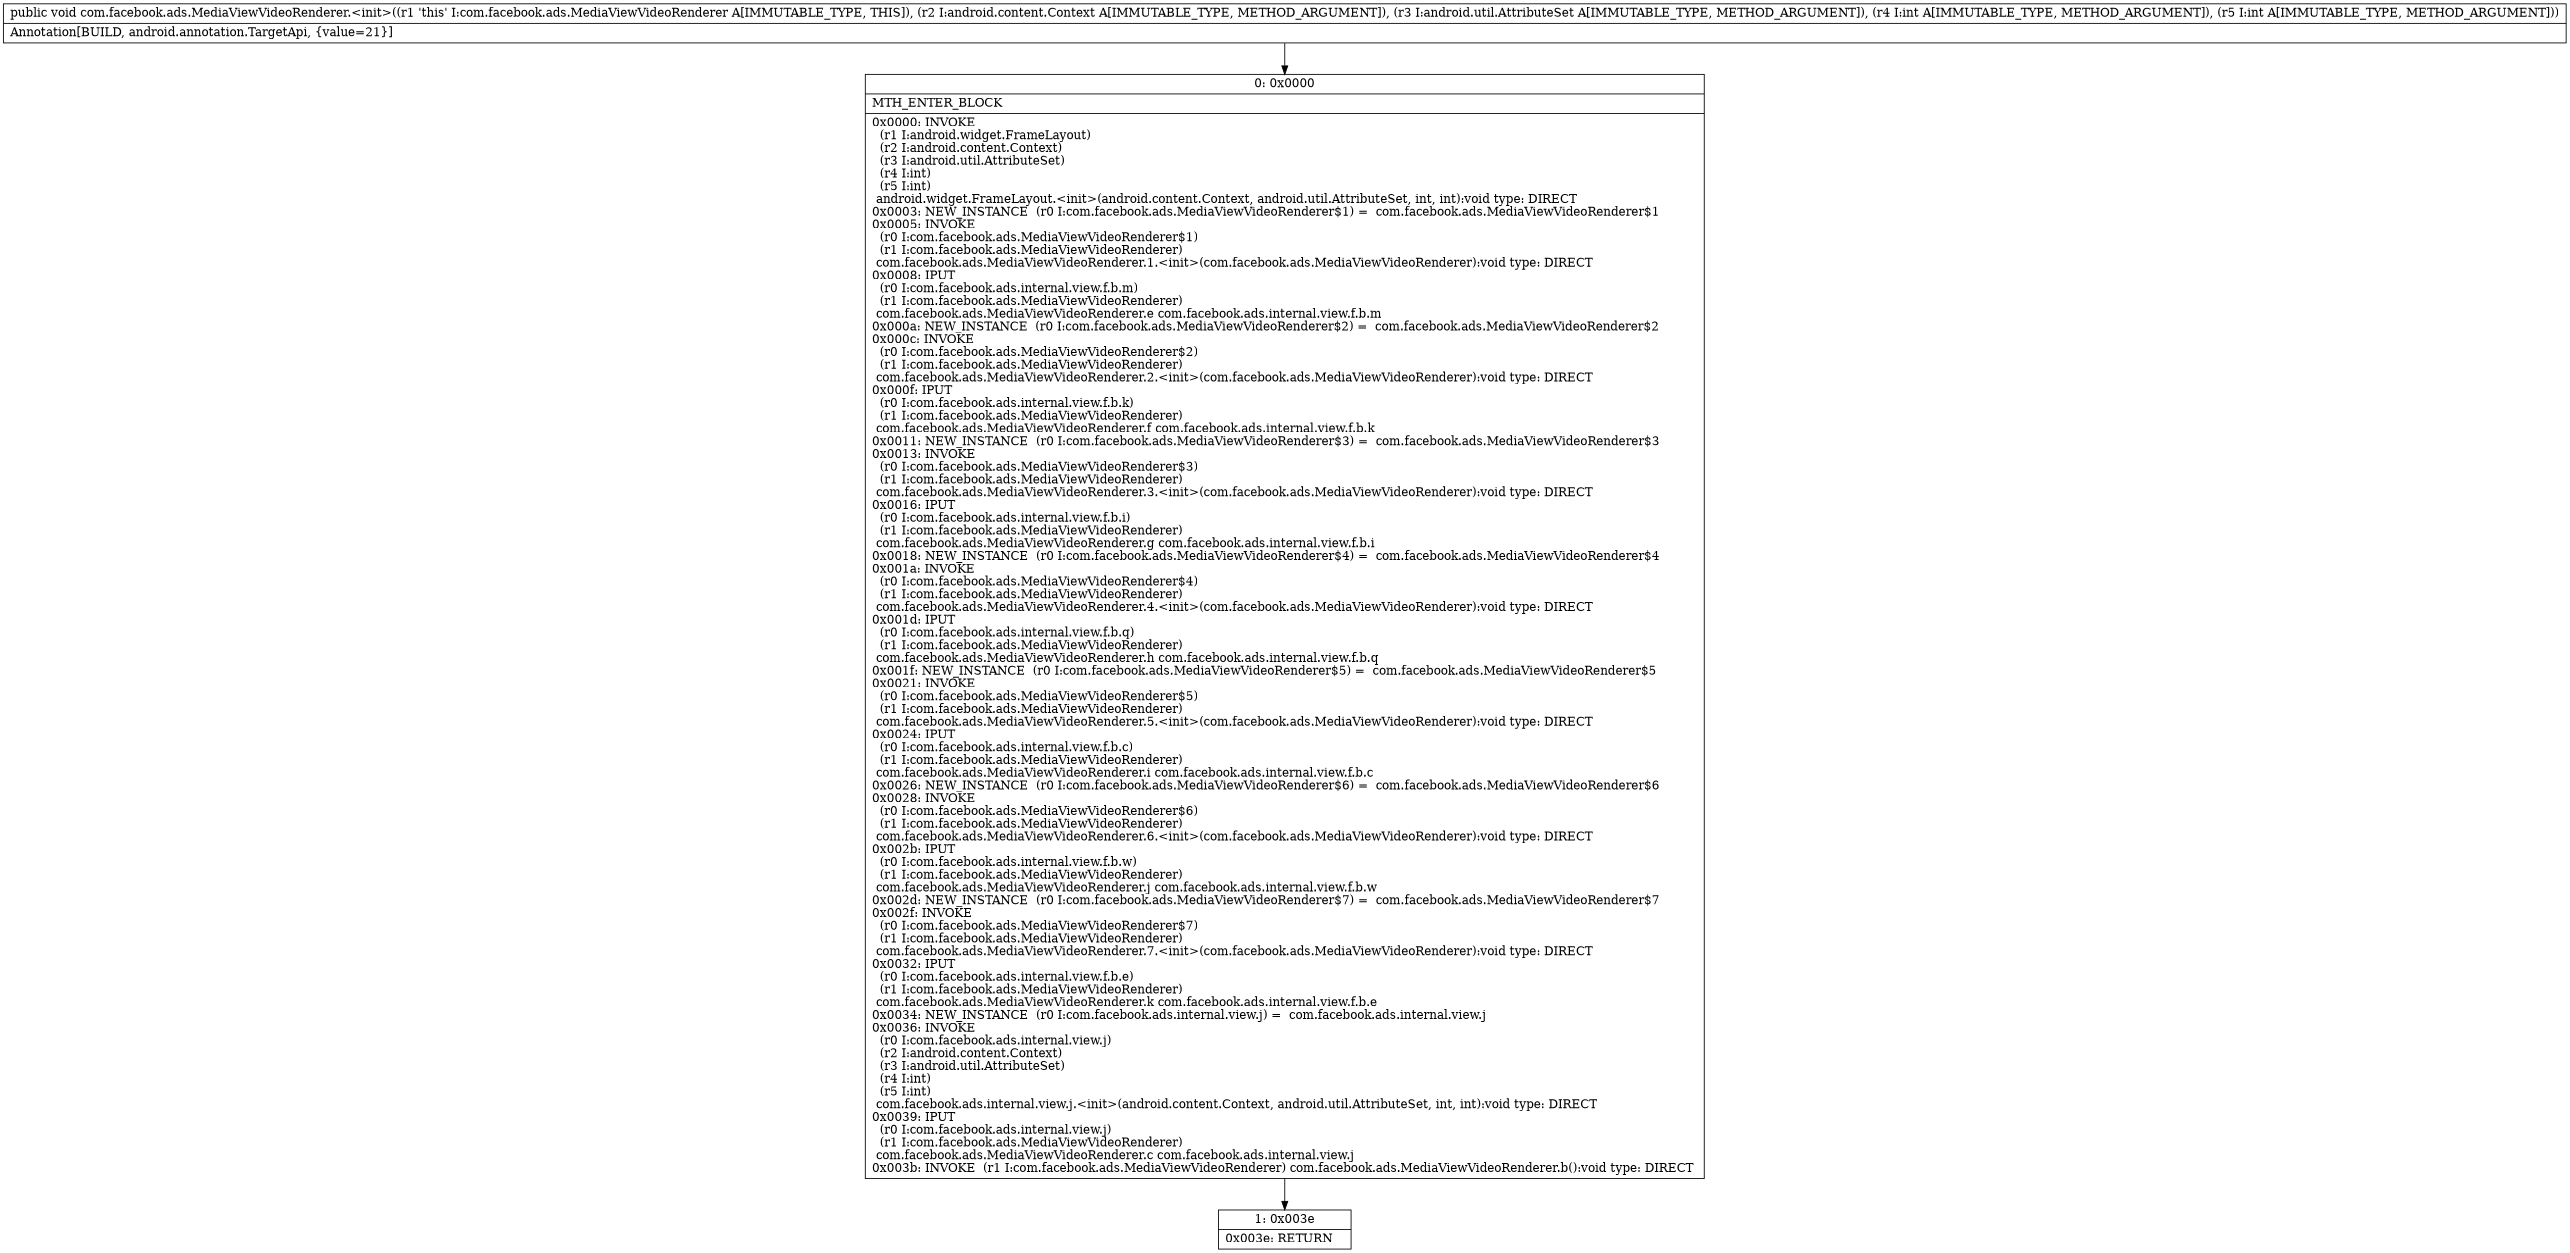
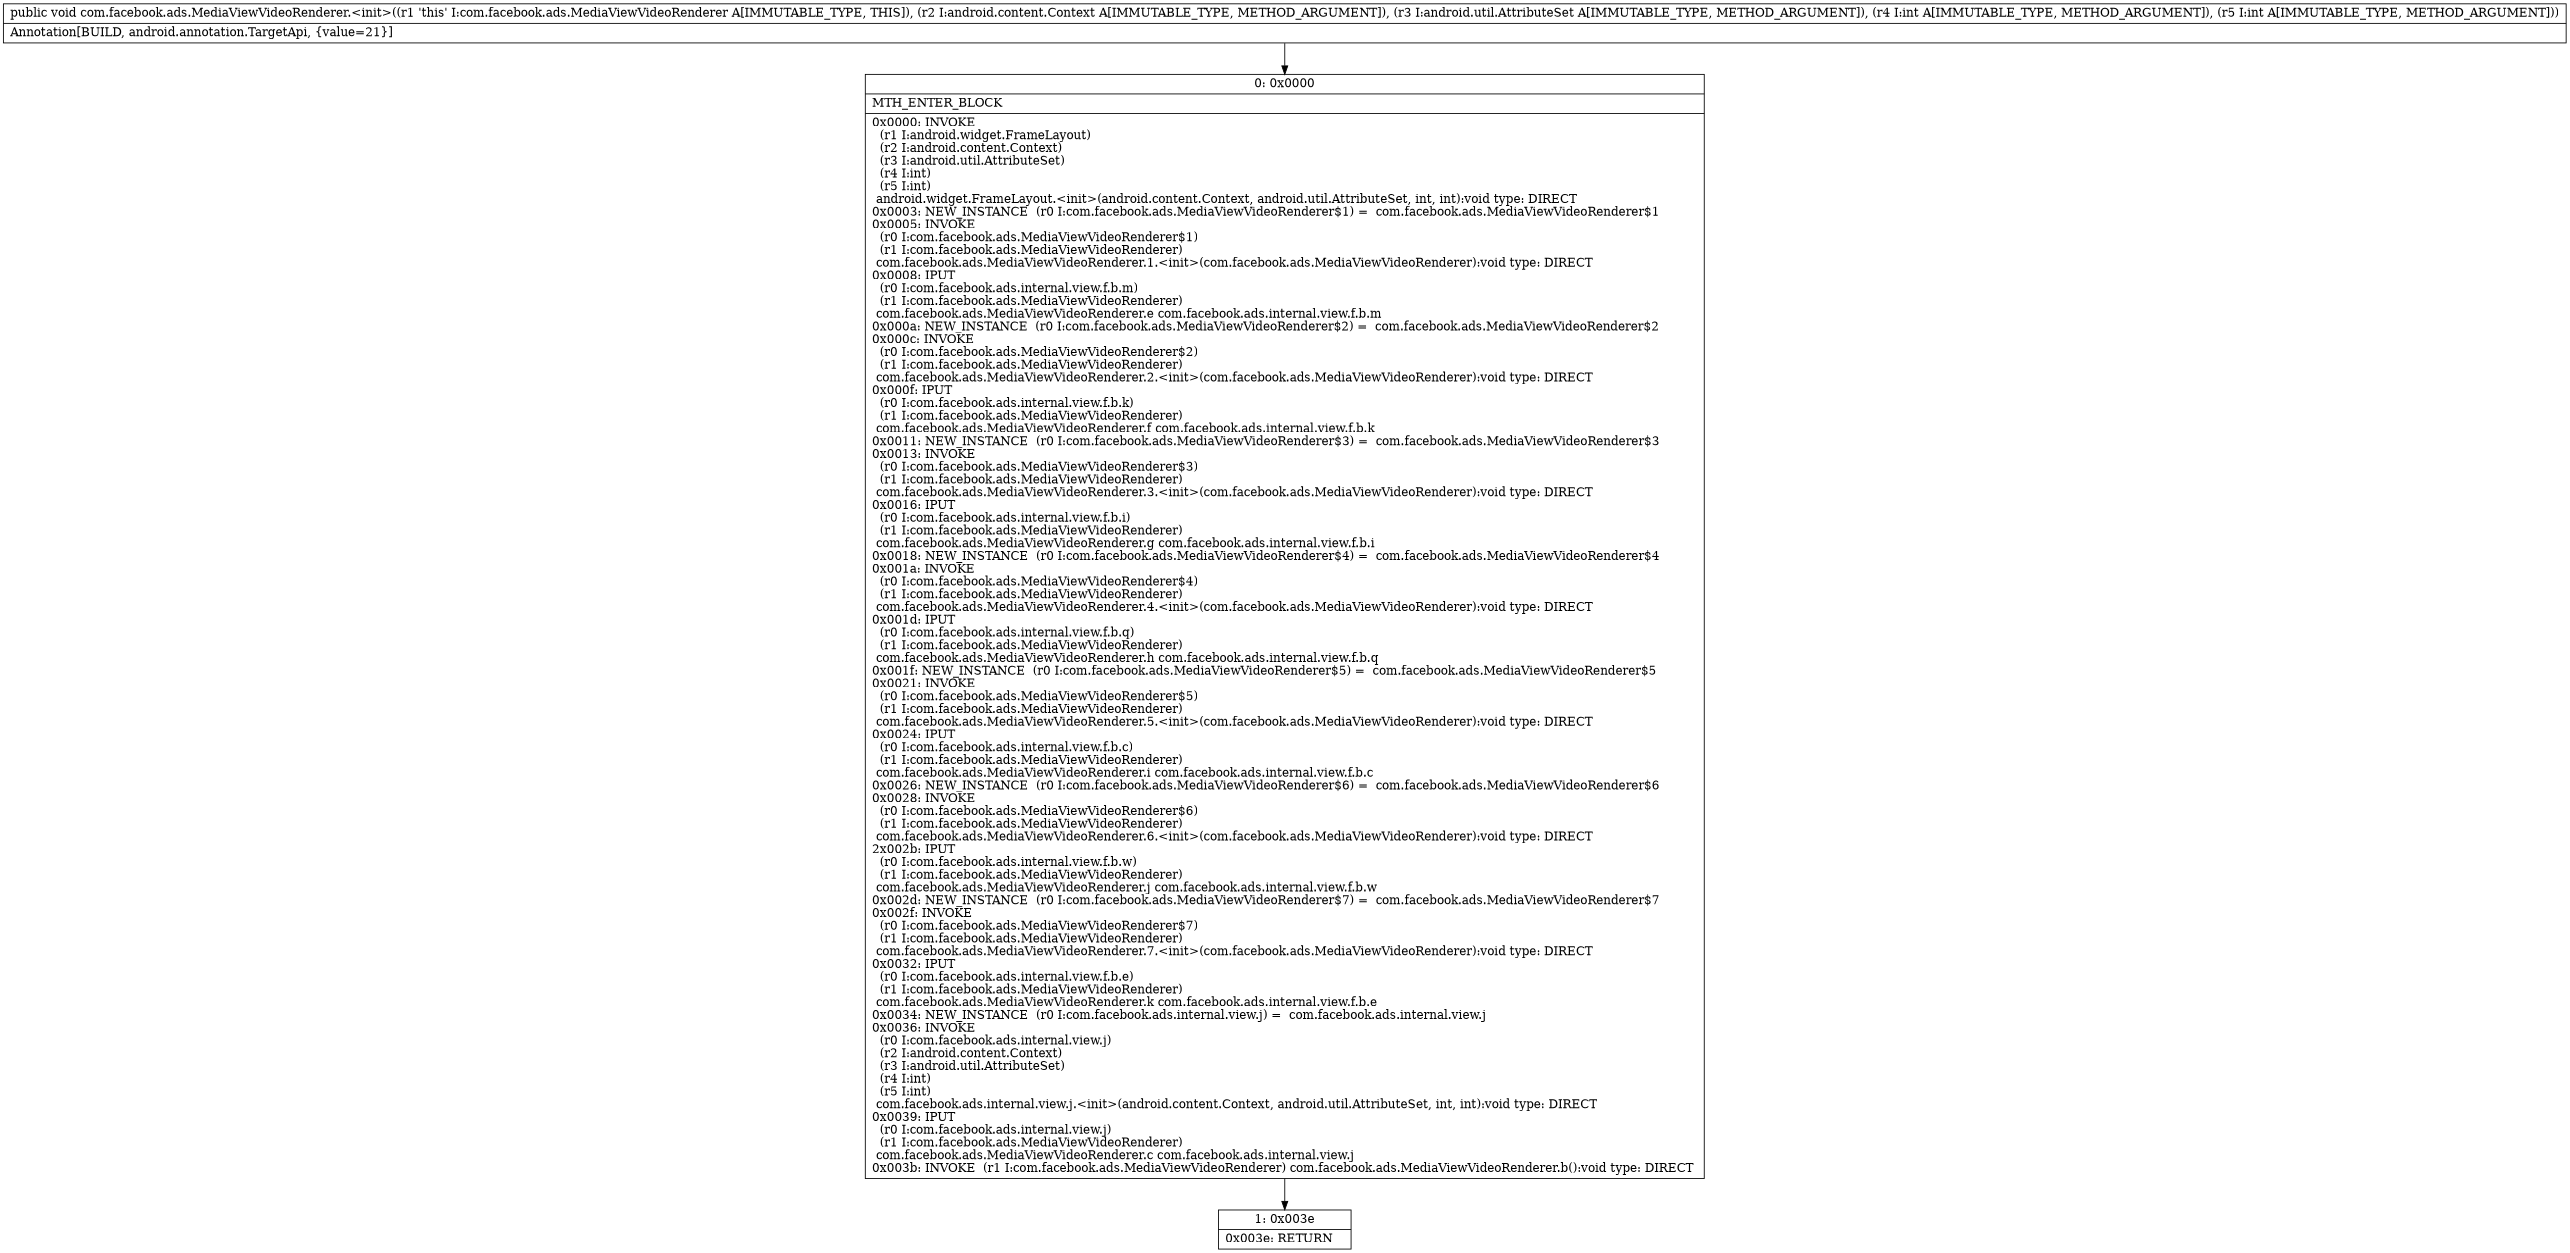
node "0: 0x0000": text "0x002b: IPUT" -> "2x002b: IPUT"
